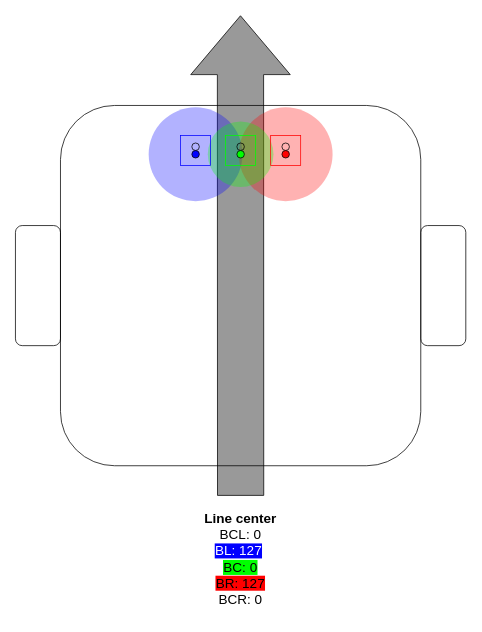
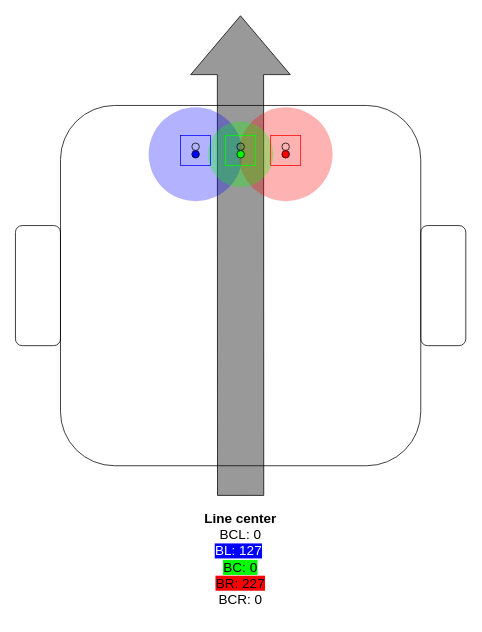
node "Line center BCL: 0 BL: 127 BC: 0 BR: 127 BCR: 0": label "Line center BCL: 0 BL: 127 BC: 0 BR: 127 BCR: 0" -> "Line center BCL: 0 BL: 127 BC: 0 BR: 227 BCR: 0"
